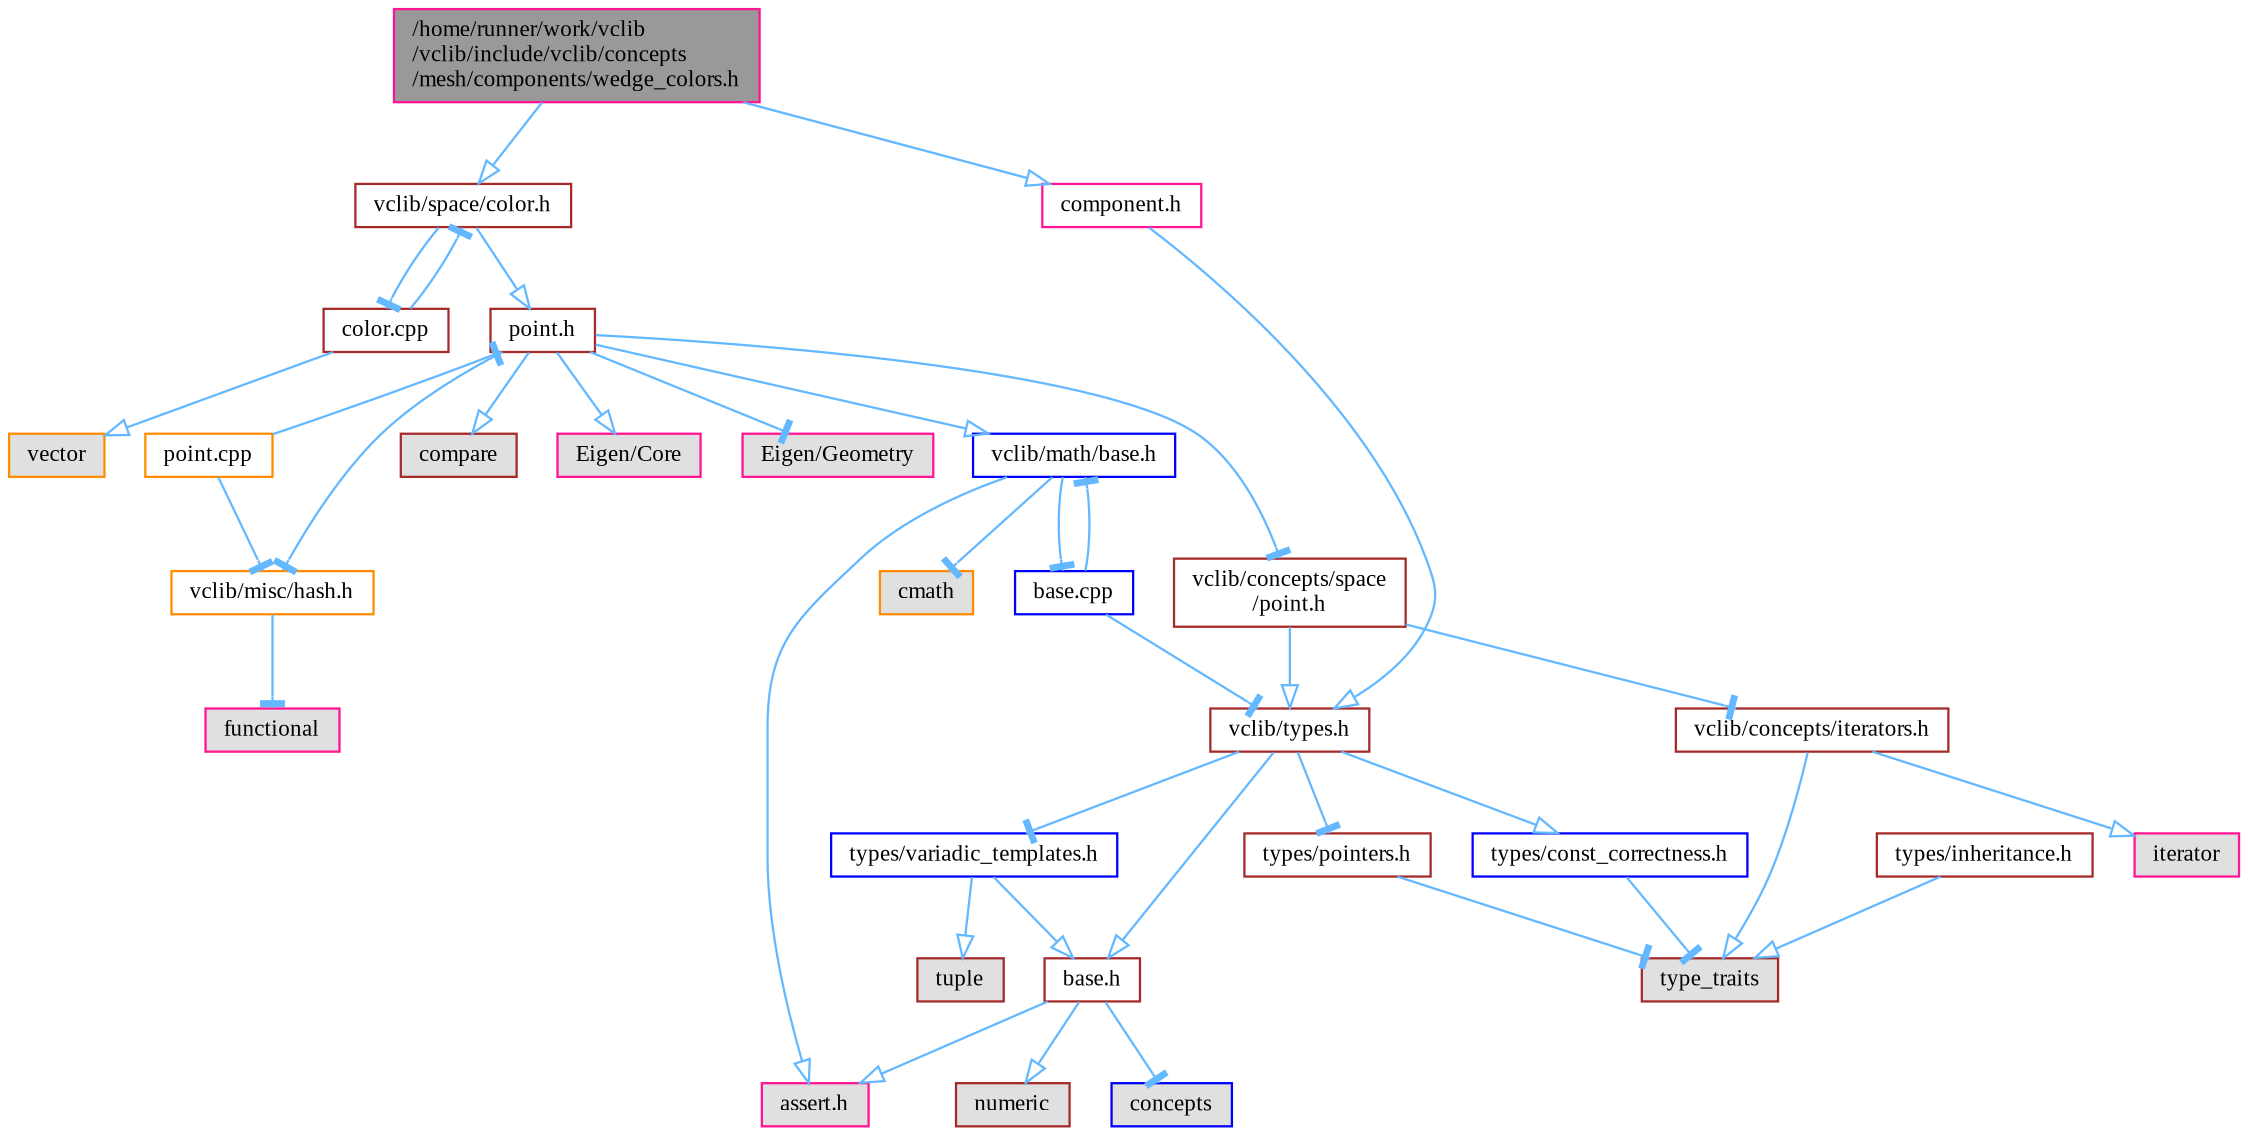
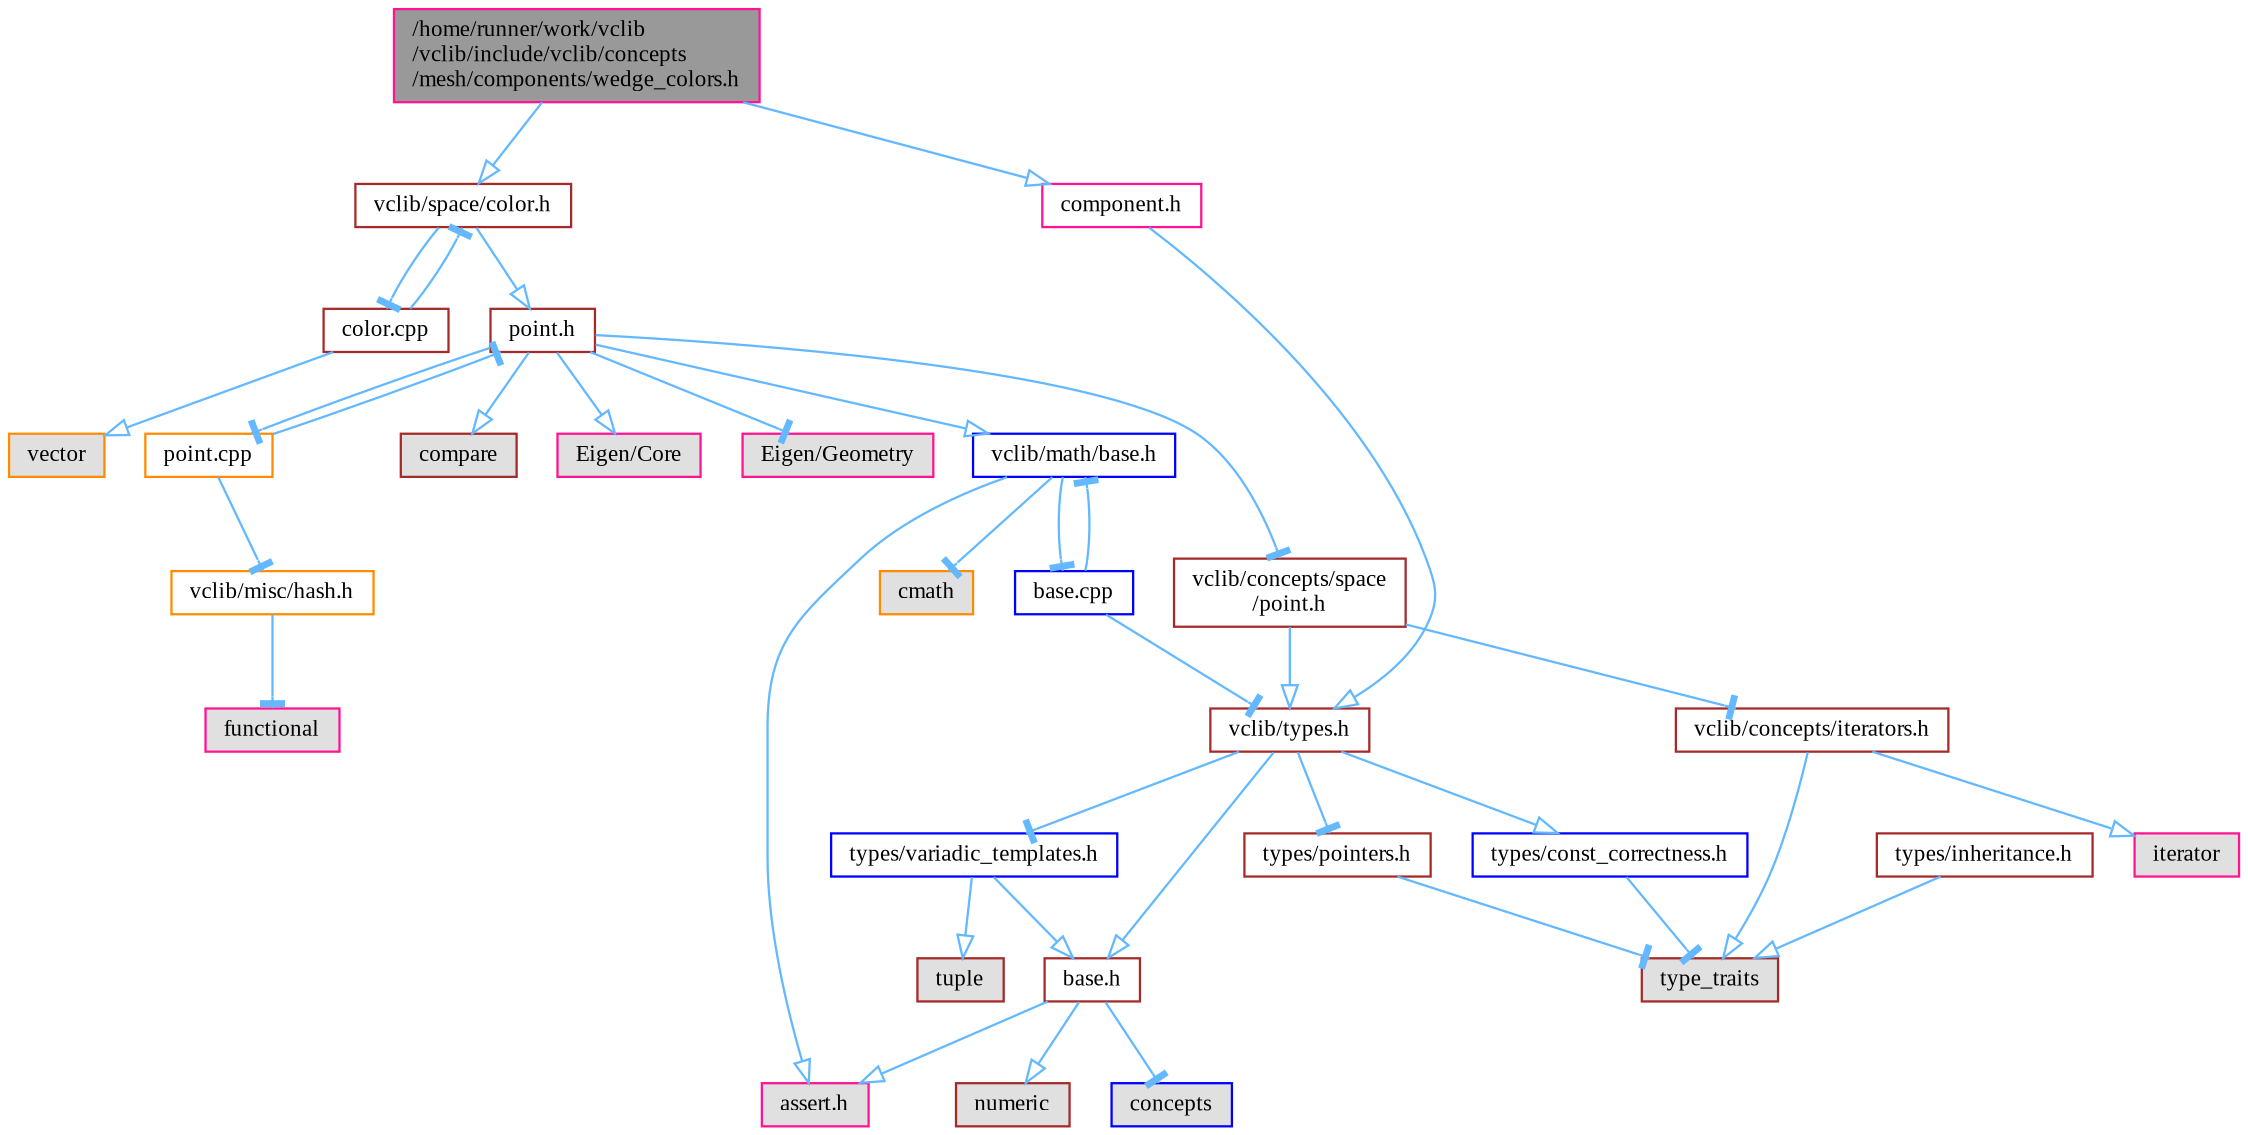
edge "point.h" -> "vclib/misc/hash.h": now "point.h" -> "point.cpp"
